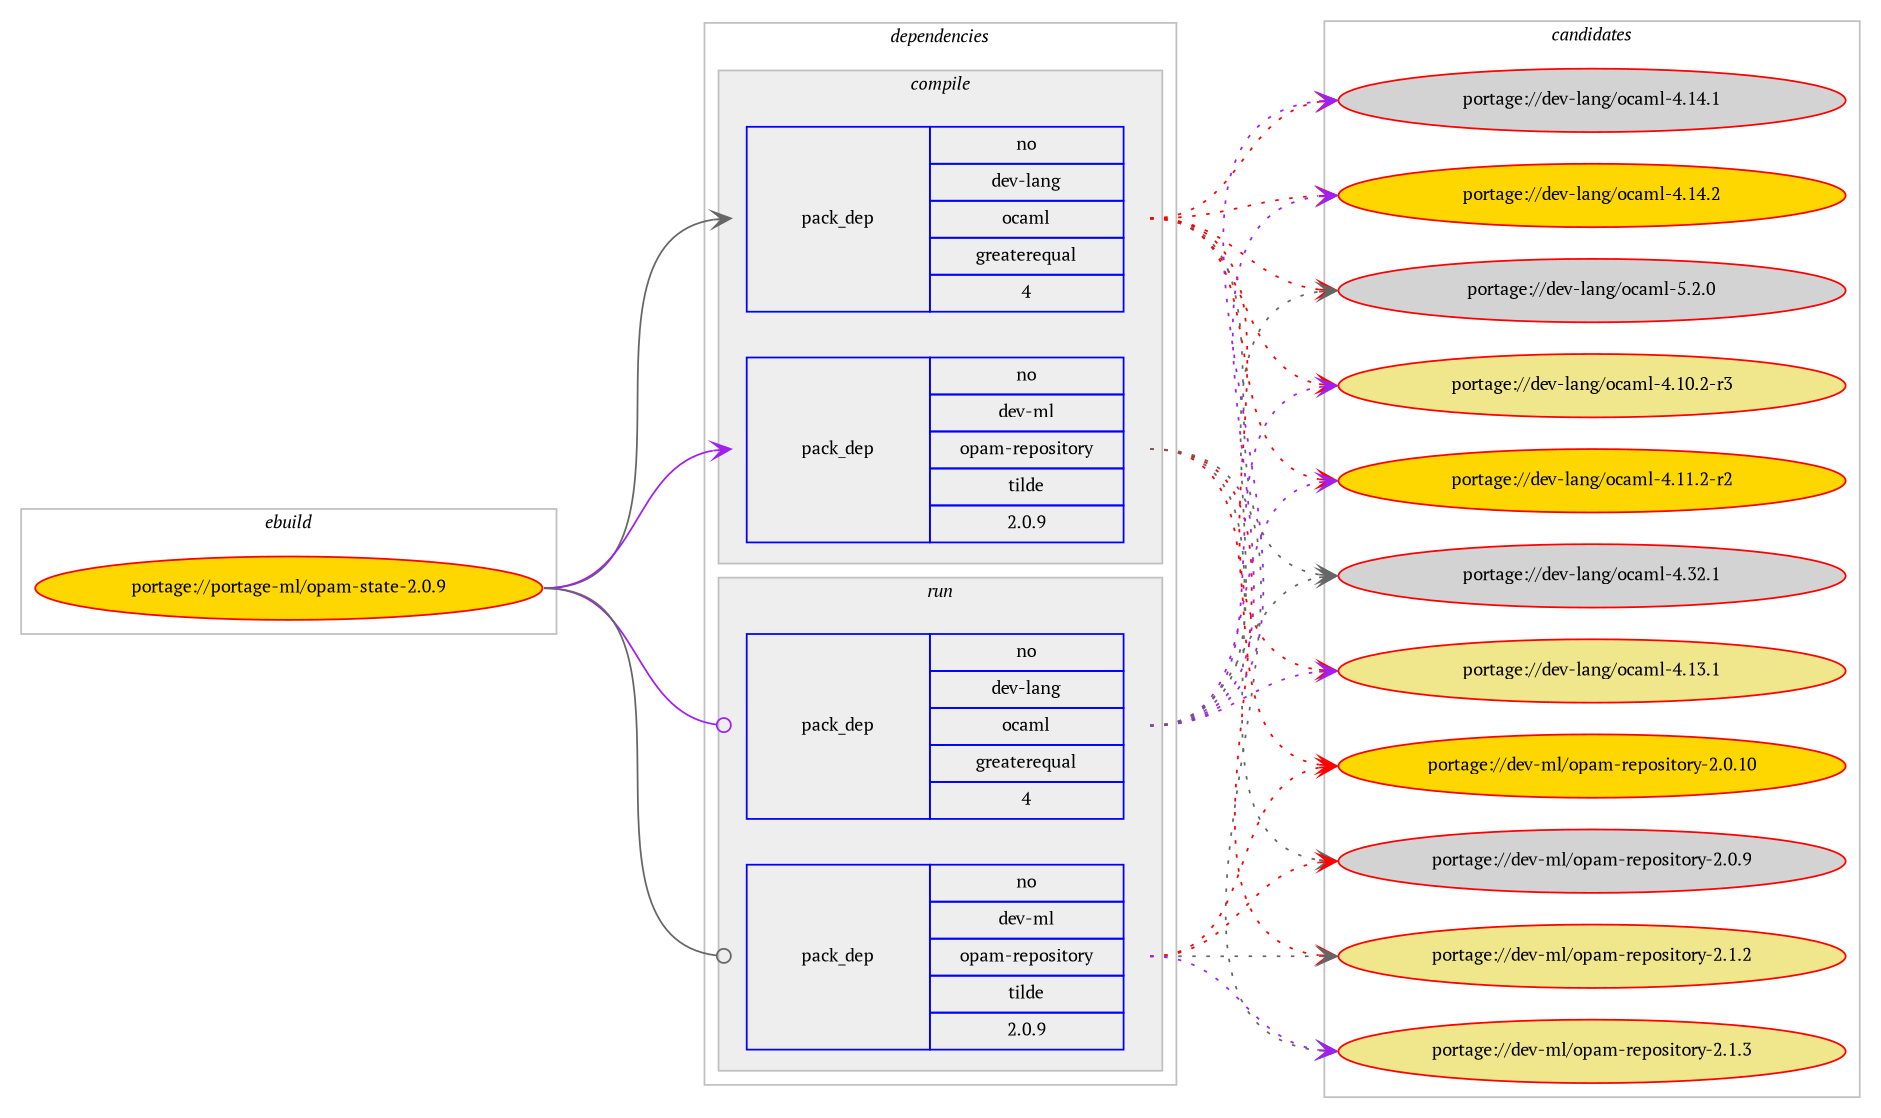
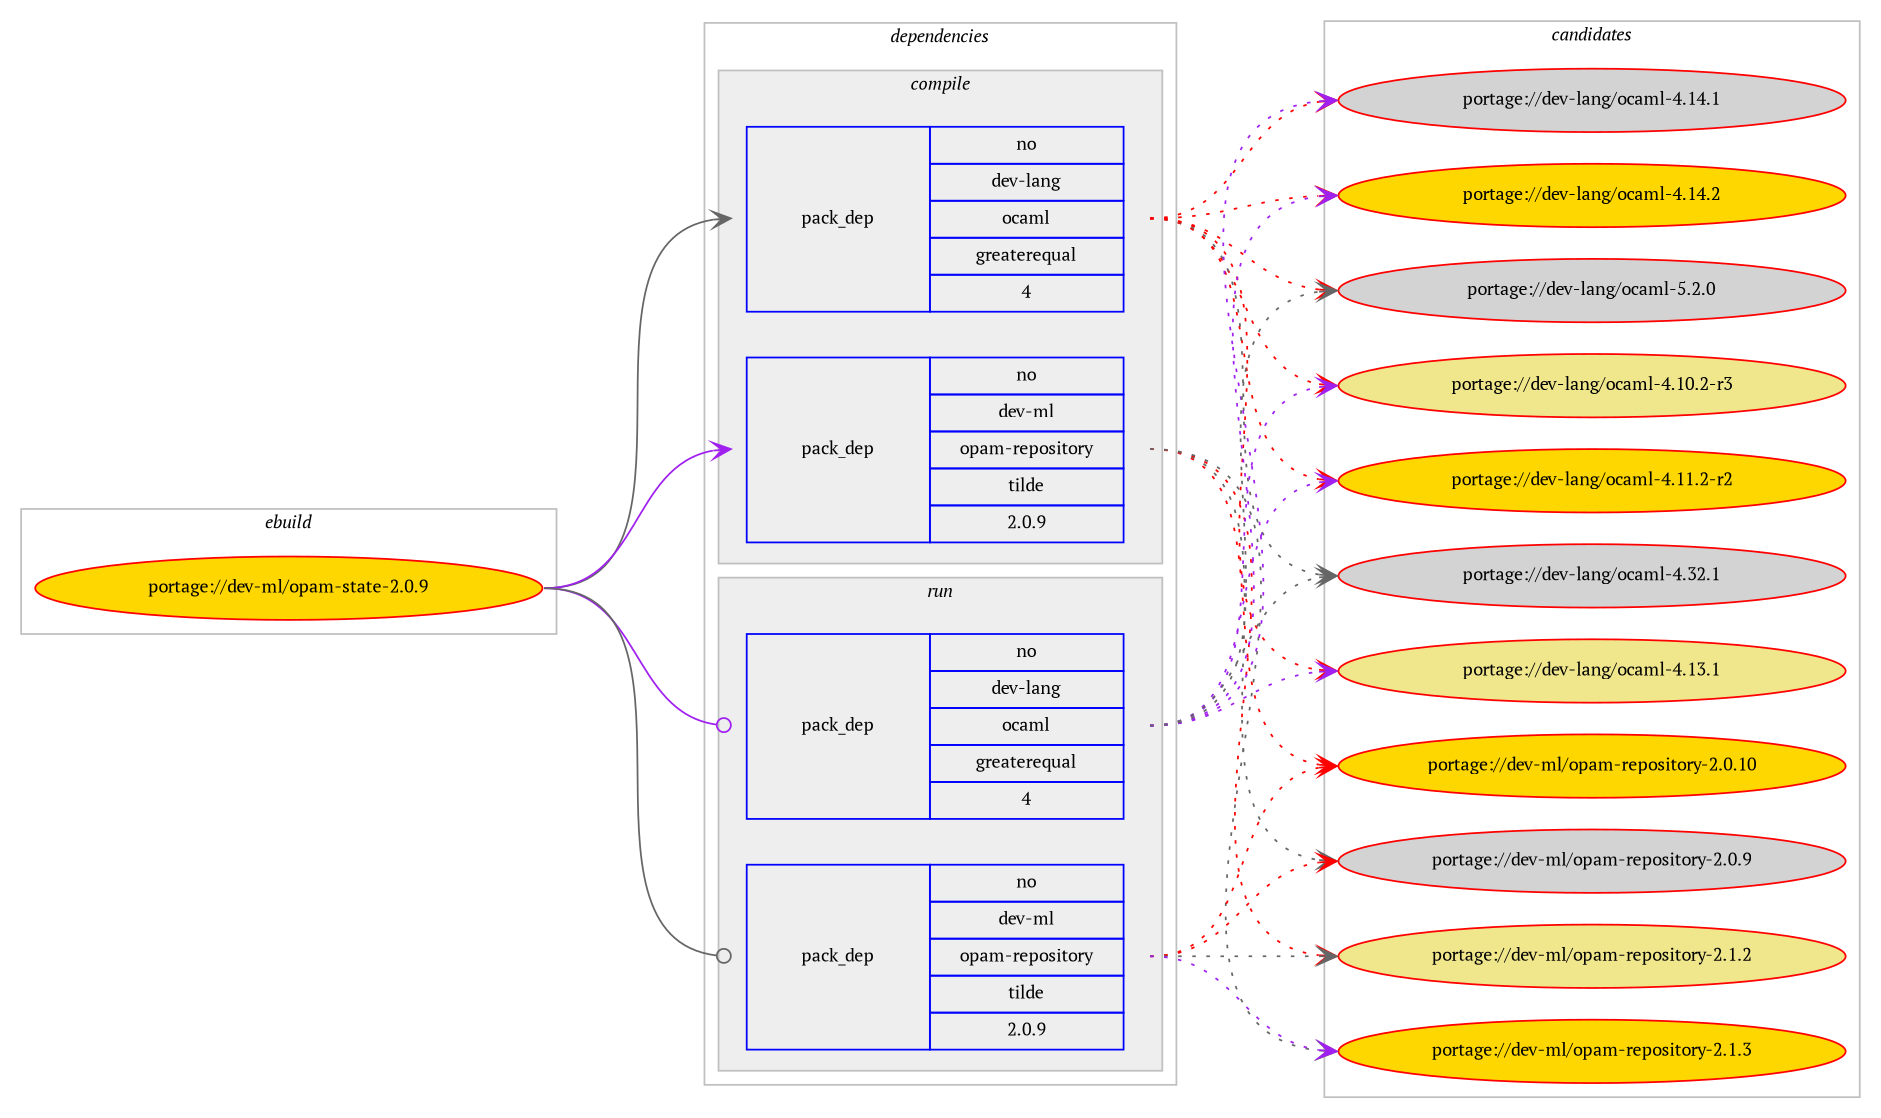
node "portage://portage-ml/opam-state-2.0.9": label "portage://portage-ml/opam-state-2.0.9" -> "portage://dev-ml/opam-state-2.0.9"
node "portage://dev-ml/opam-repository-2.1.3": fillcolor khaki -> gold
